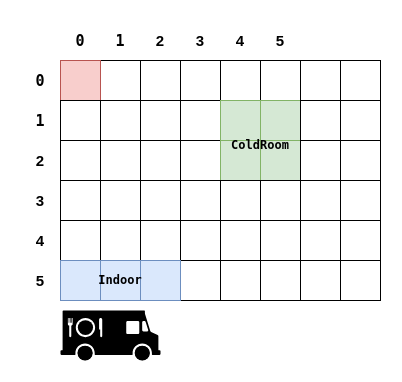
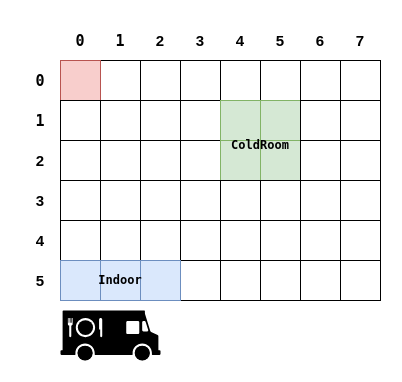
node "6": added
node "7": added
